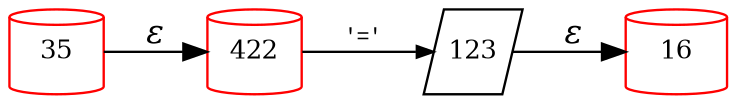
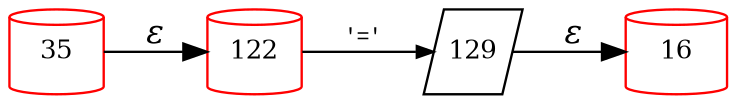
node "422": label "422" -> "122"
node "123": label "123" -> "129"
